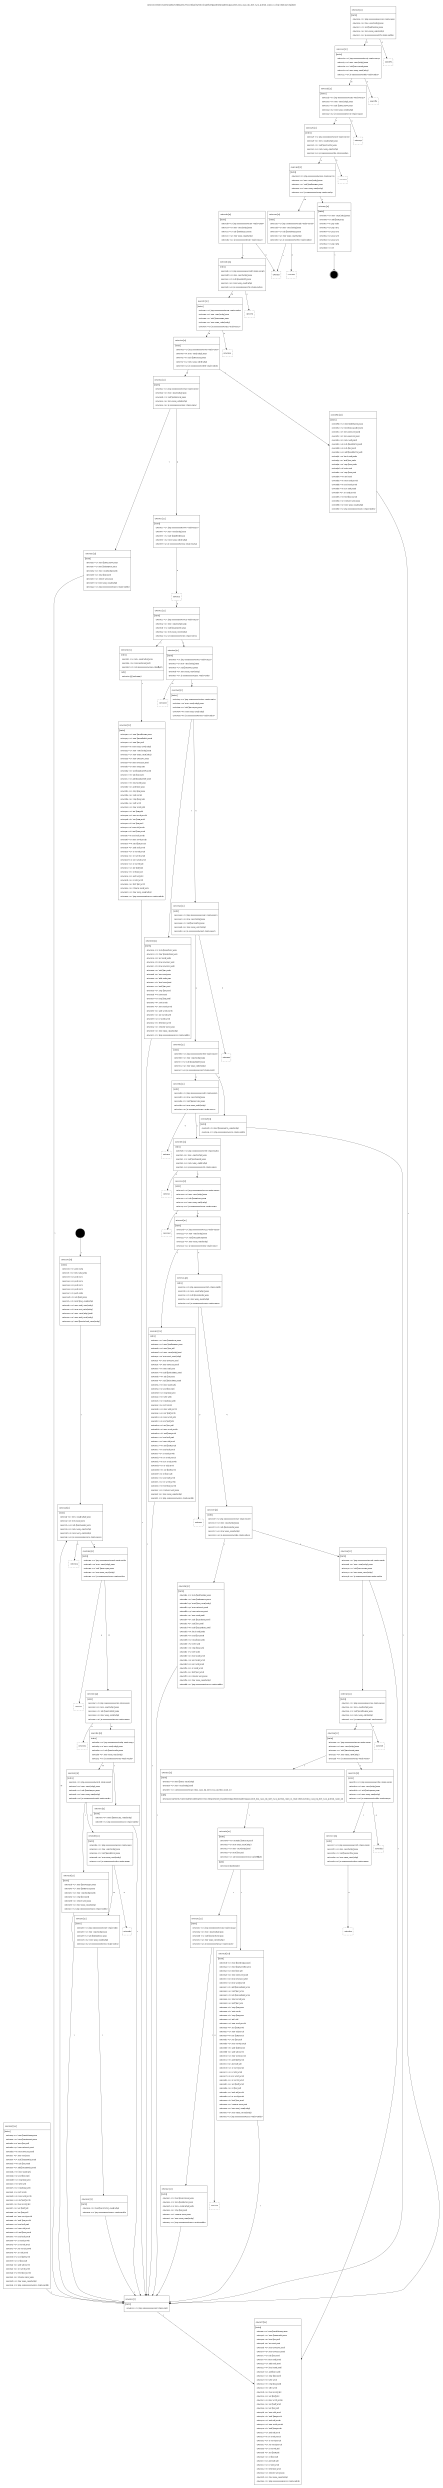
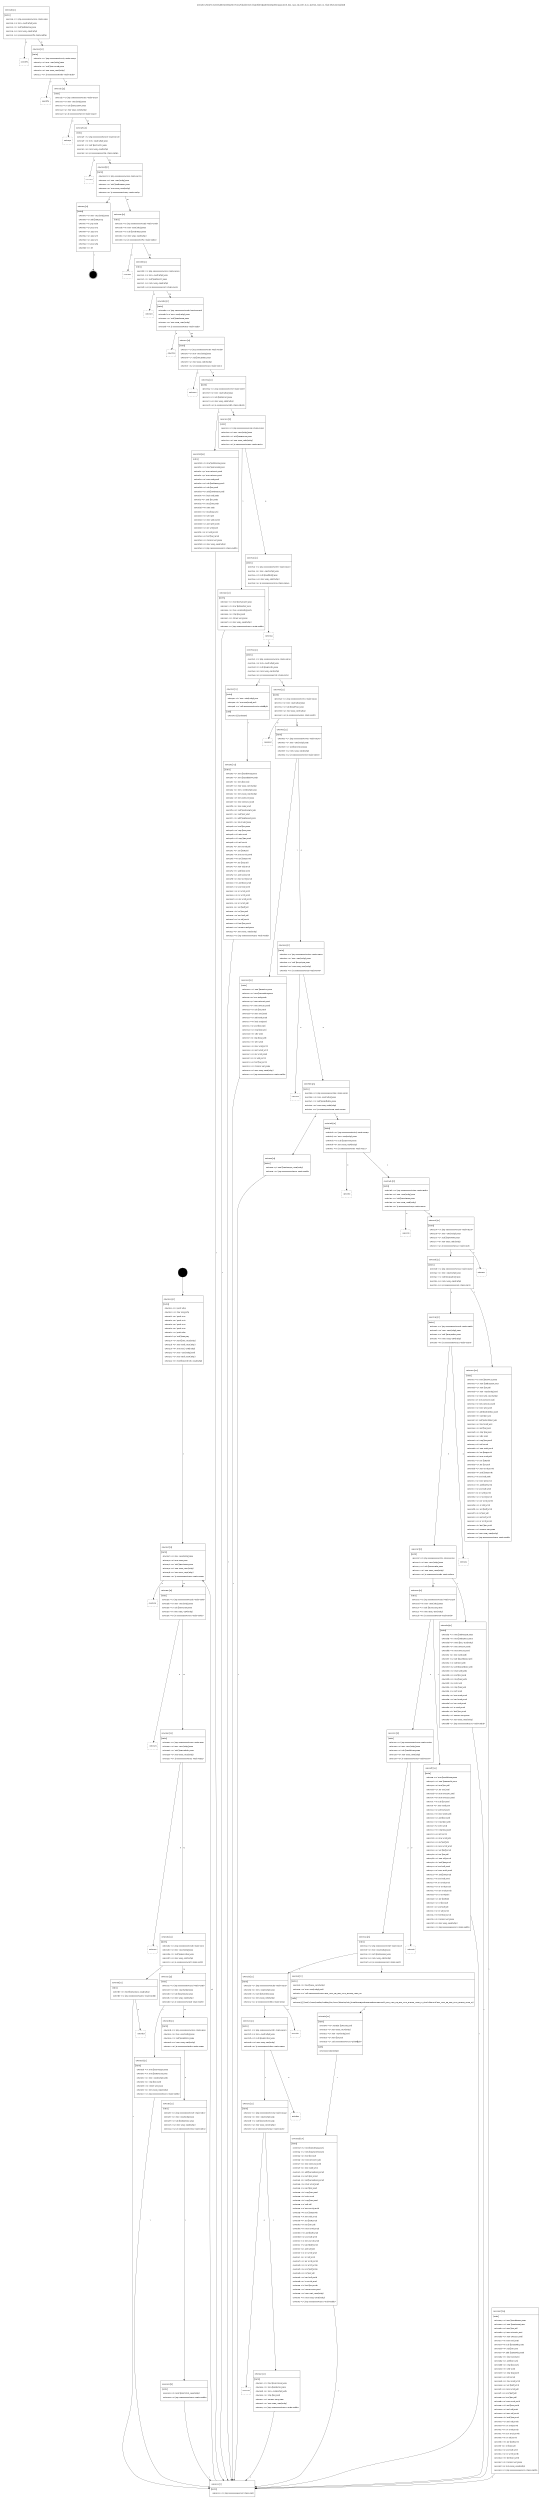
edge "0x4013a6 [25]" -> "0x401871": now "0x4013a6 [25]" -> "0x4013bf [25]"
edge "0x401946 [23]" -> "0x4015e5 [25]": now "0x4015cc [25]" -> "0x4015e5 [25]"
edge "0x4012de [25]" -> "0x401d3f": now "0x4019f7 [12]" -> "0x401d3f"
edge "0x402013 [5]" -> "0x4016ff [134]": reversed
